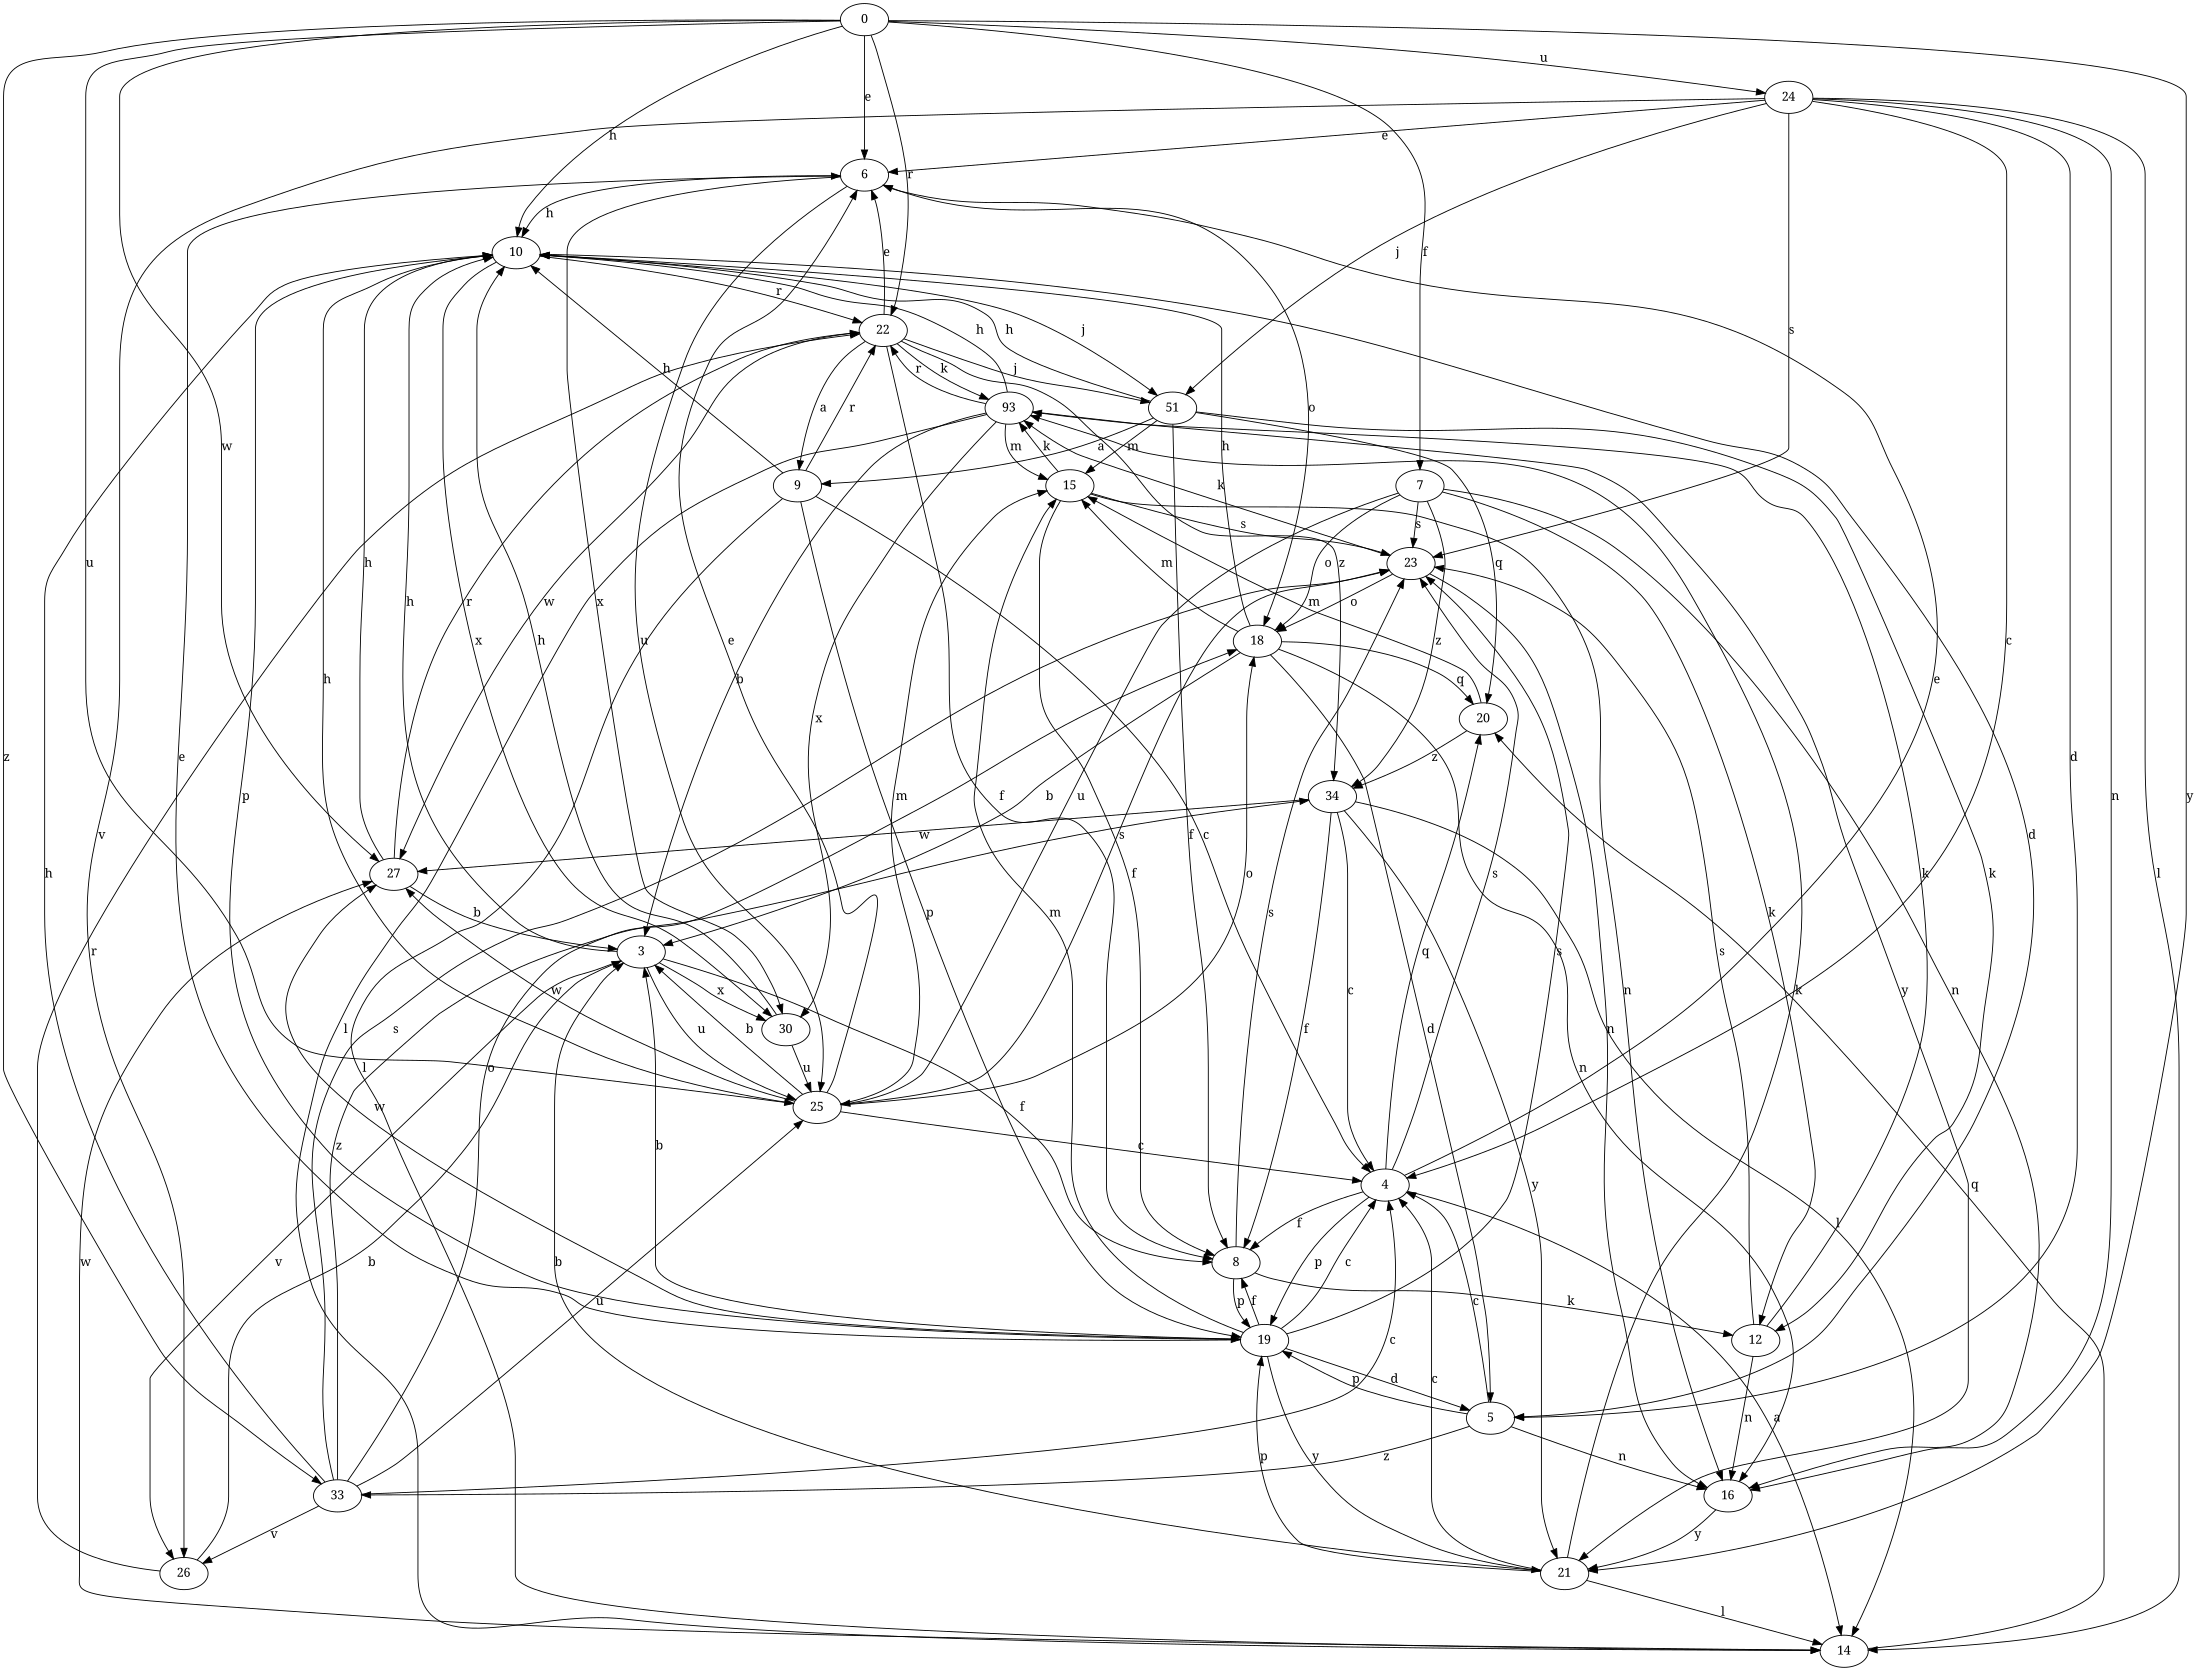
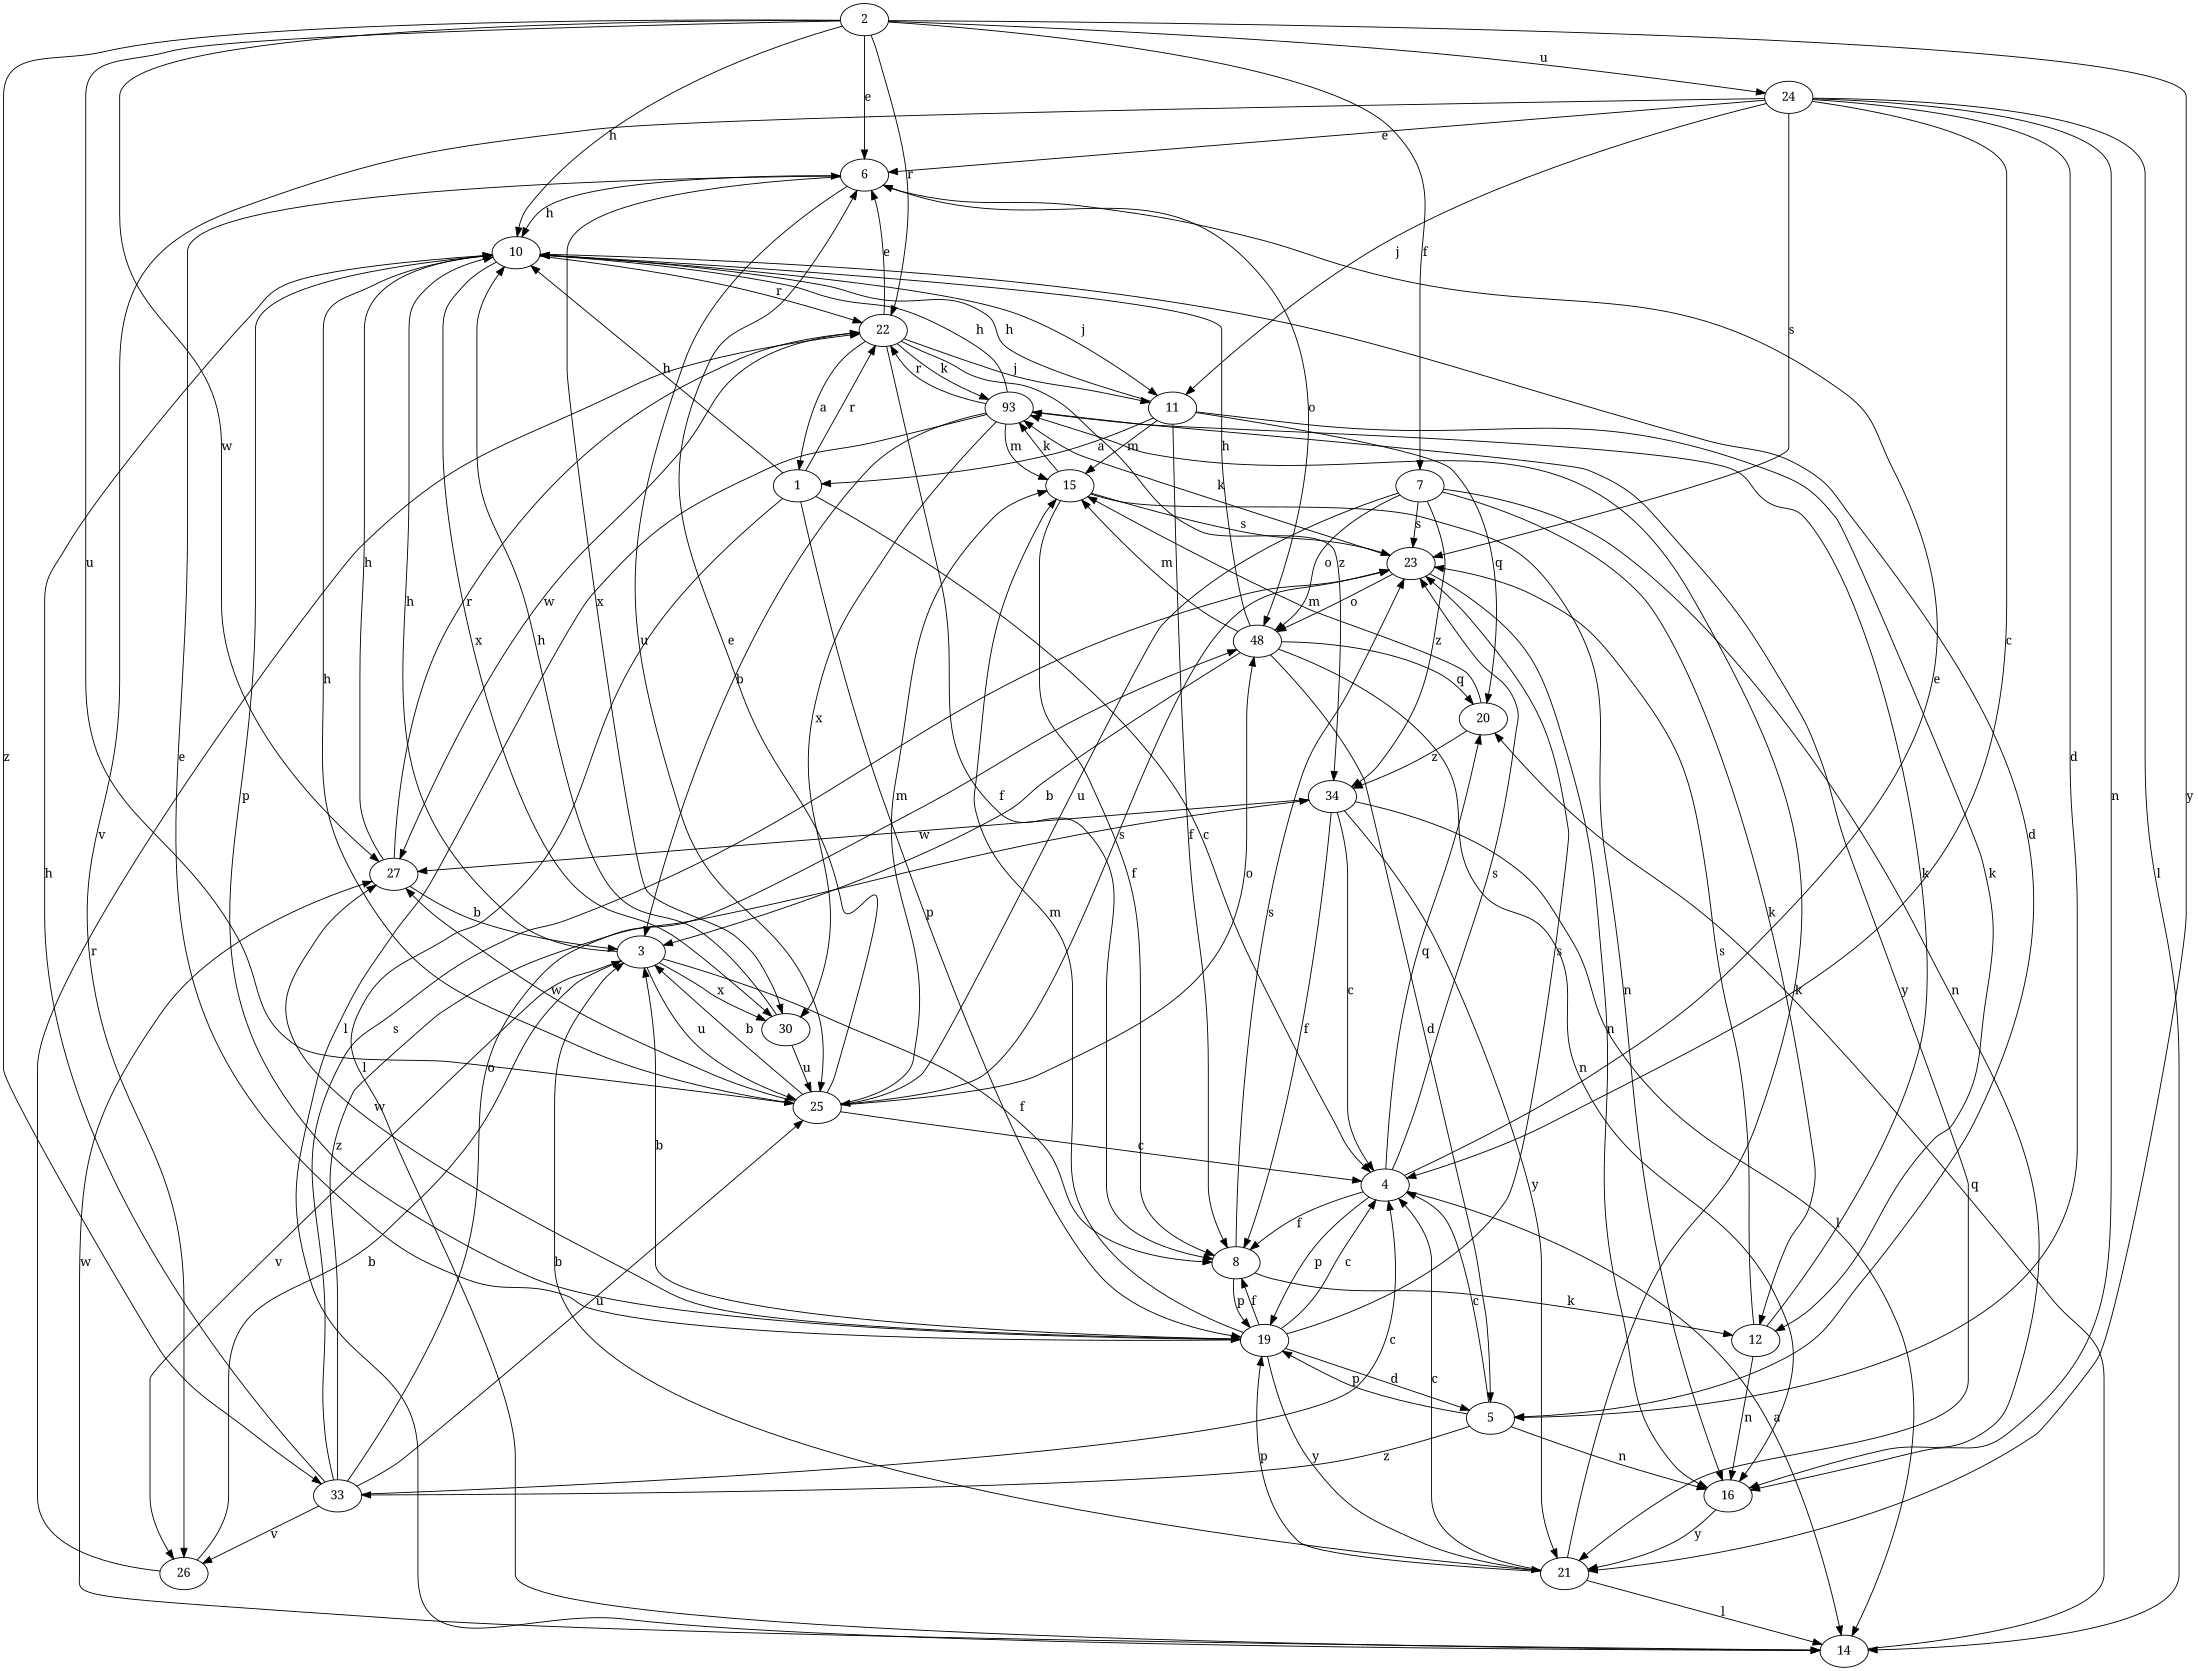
node "0": label "0" -> "2"
node "51": label "51" -> "11"
node "9": label "9" -> "1"
node "18": label "18" -> "48"
